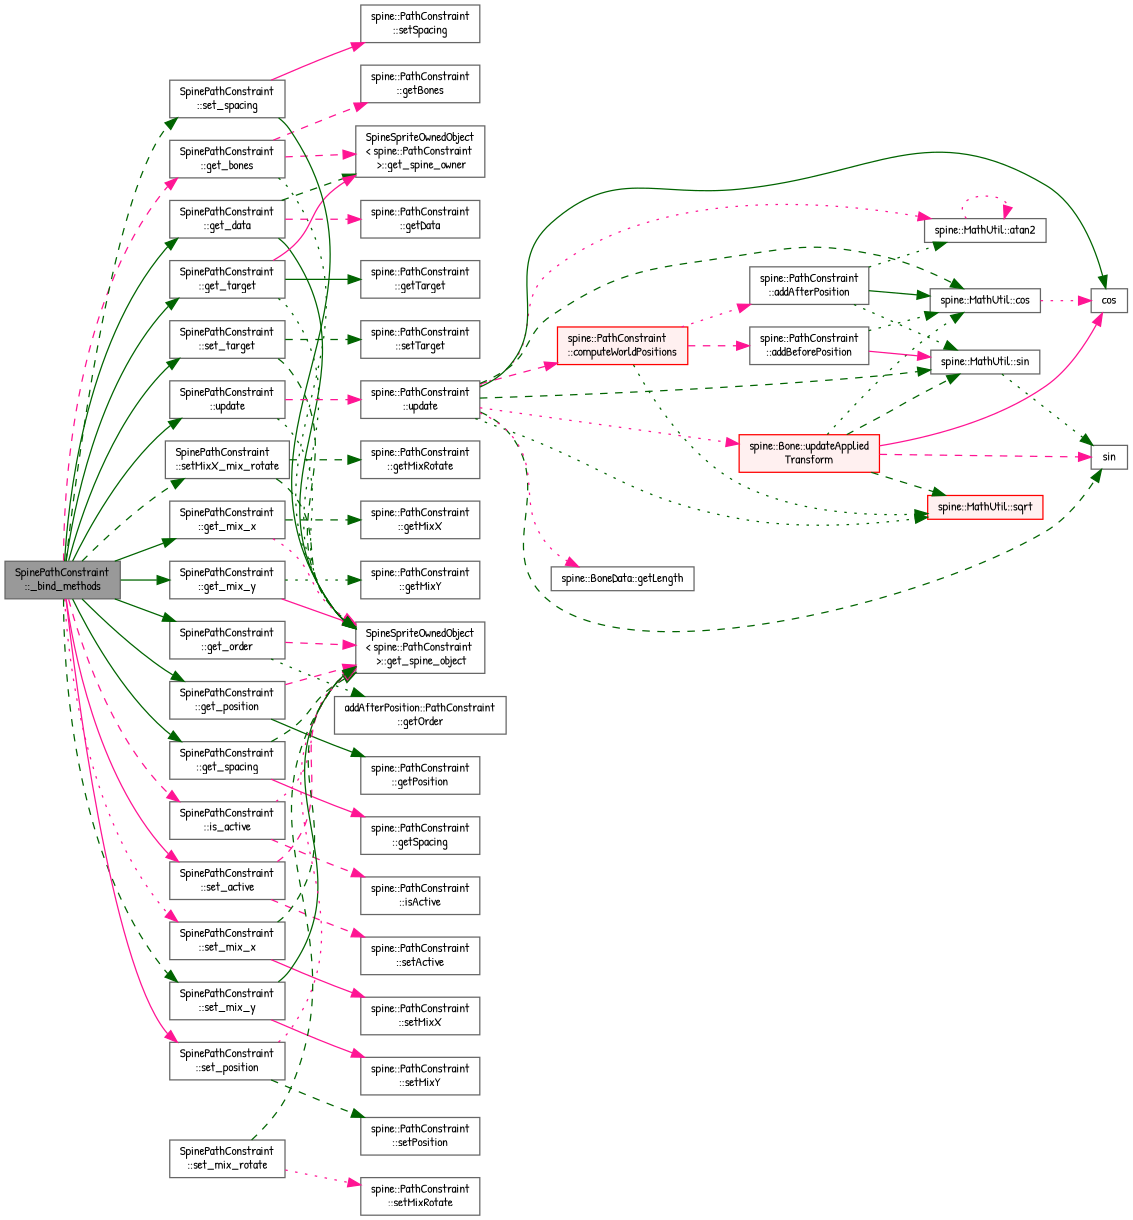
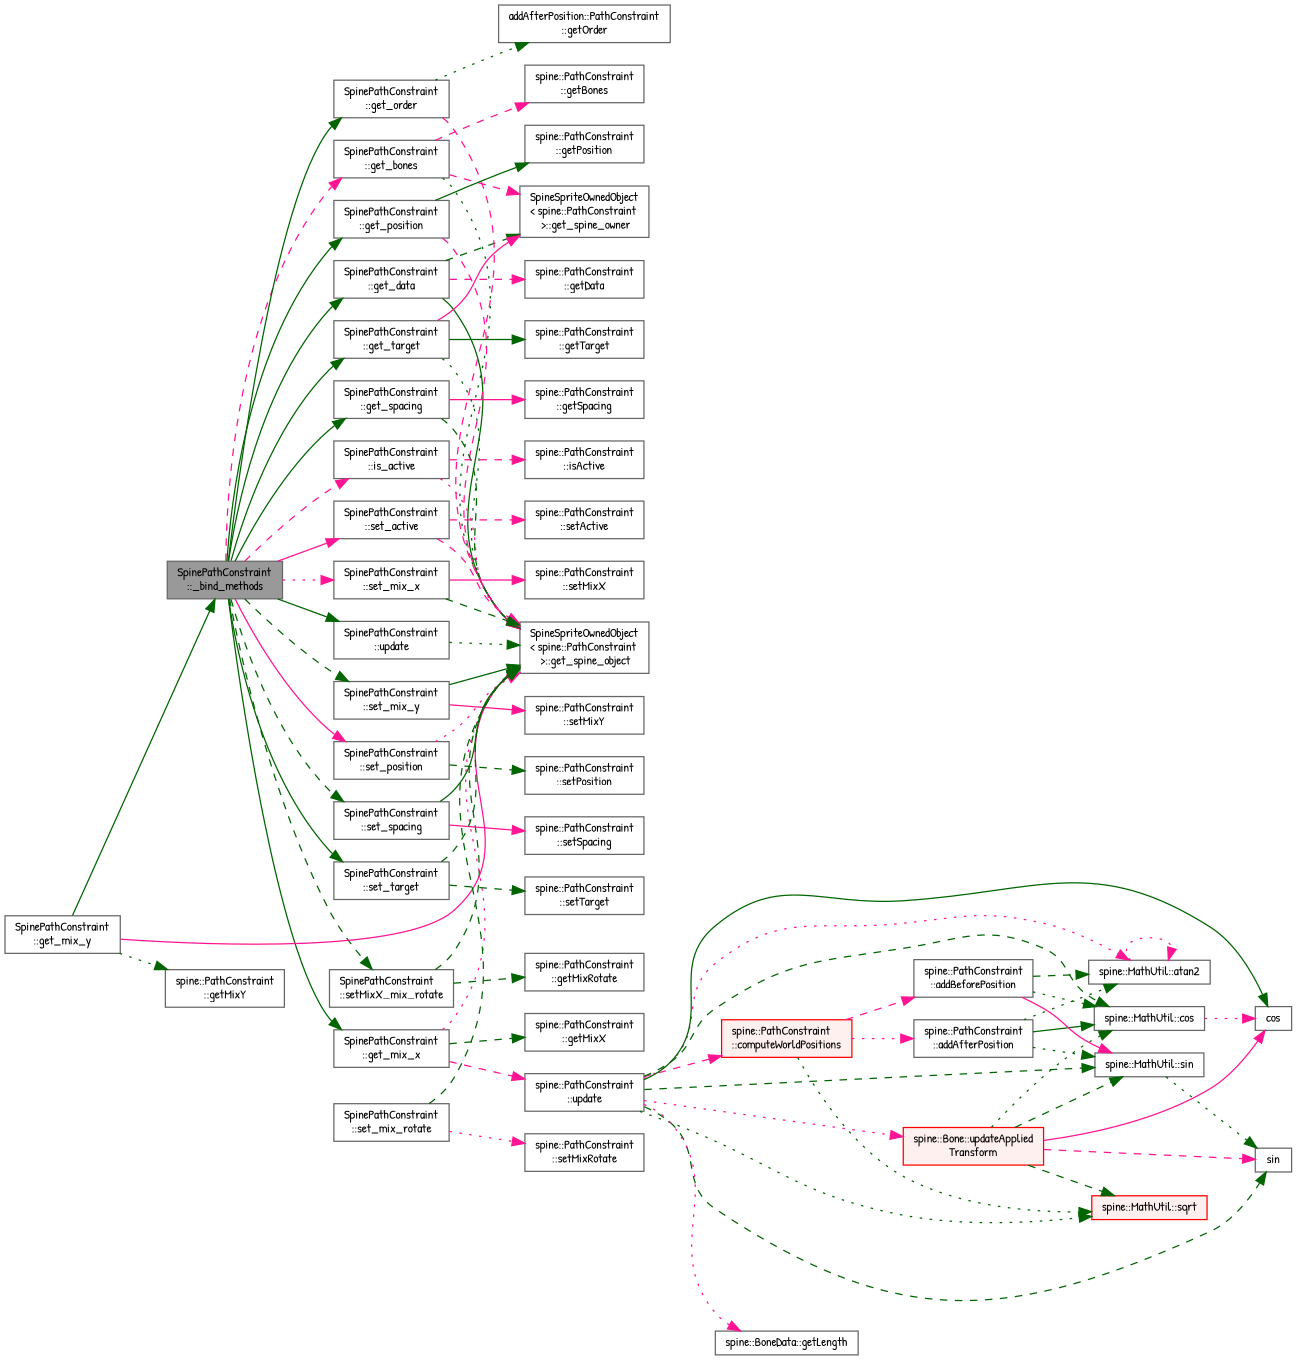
edge "SpinePathConstraint ::update" -> "spine::PathConstraint ::update": now "SpinePathConstraint ::get_mix_x" -> "spine::PathConstraint ::update"
edge "SpinePathConstraint ::_bind_methods" -> "SpinePathConstraint ::get_mix_y": reversed
edge "spine::PathConstraint ::addBeforePosition" -> "spine::MathUtil::atan2": added
